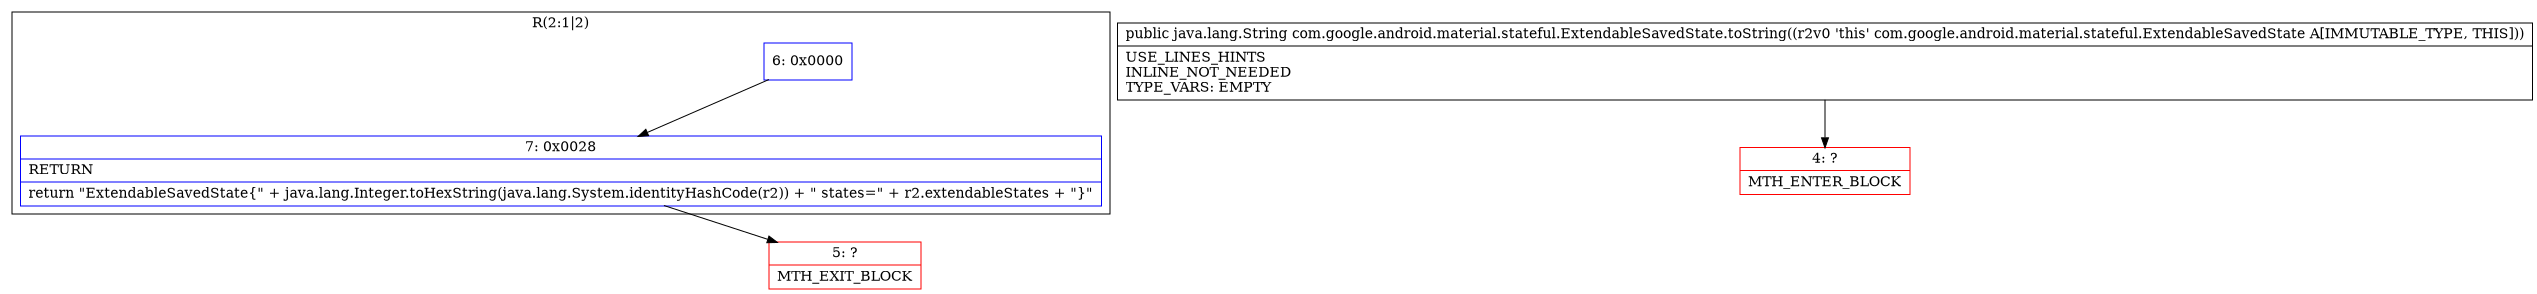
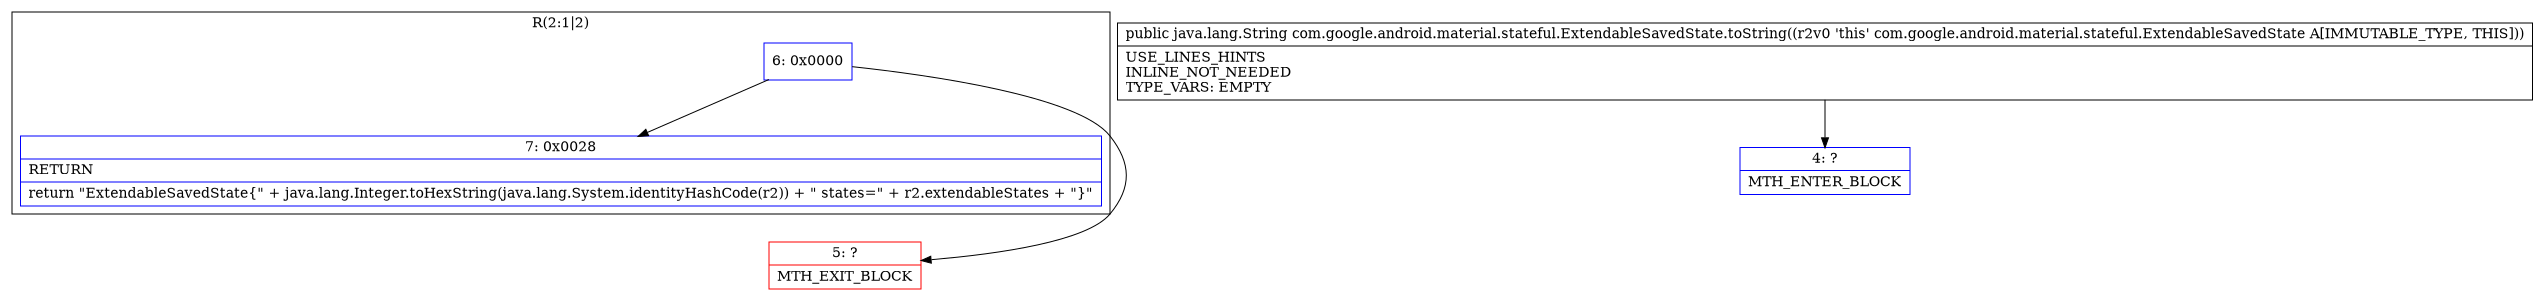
node "4: ?": color red -> blue
edge "7: 0x0028" -> "5: ?": now "6: 0x0000" -> "5: ?"
